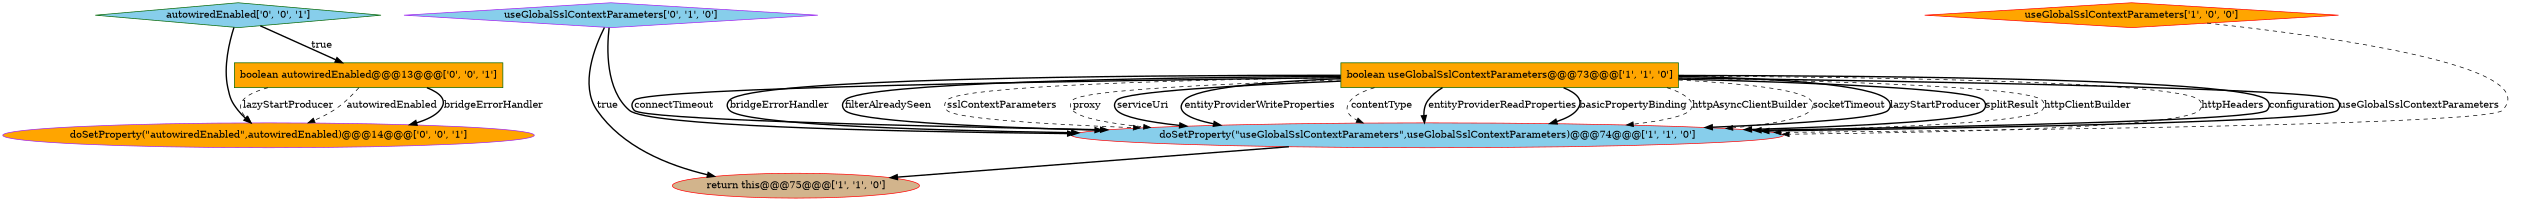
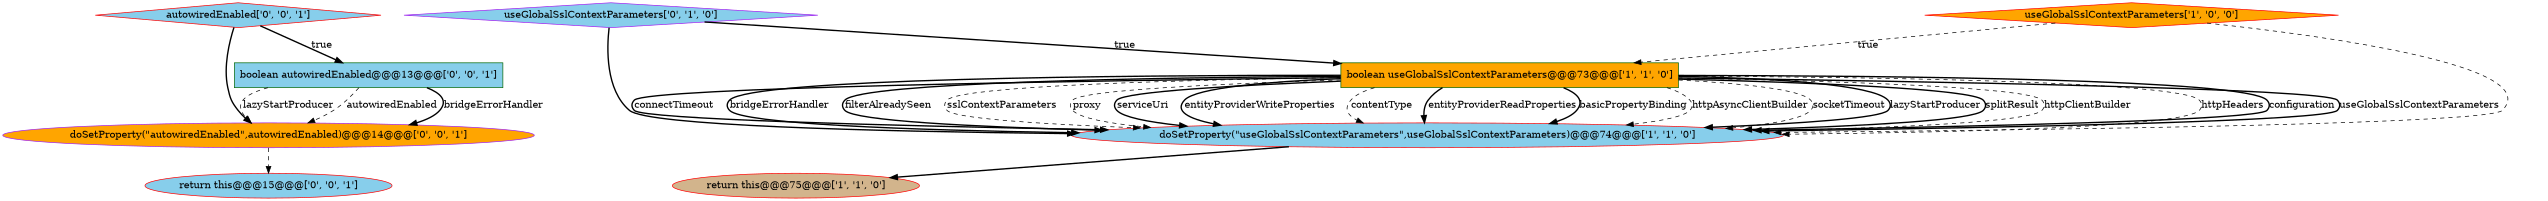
node "autowiredEnabled['0', '0', '1']": color darkgreen -> red
edge "useGlobalSslContextParameters['1', '0', '0']" -> "boolean useGlobalSslContextParameters@@@73@@@['1', '1', '0']": added, label "true"
node "boolean autowiredEnabled@@@13@@@['0', '0', '1']": fillcolor orange -> skyblue
edge "useGlobalSslContextParameters['0', '1', '0']" -> "return this@@@75@@@['1', '1', '0']": now "useGlobalSslContextParameters['0', '1', '0']" -> "boolean useGlobalSslContextParameters@@@73@@@['1', '1', '0']"
node "return this@@@15@@@['0', '0', '1']": added
